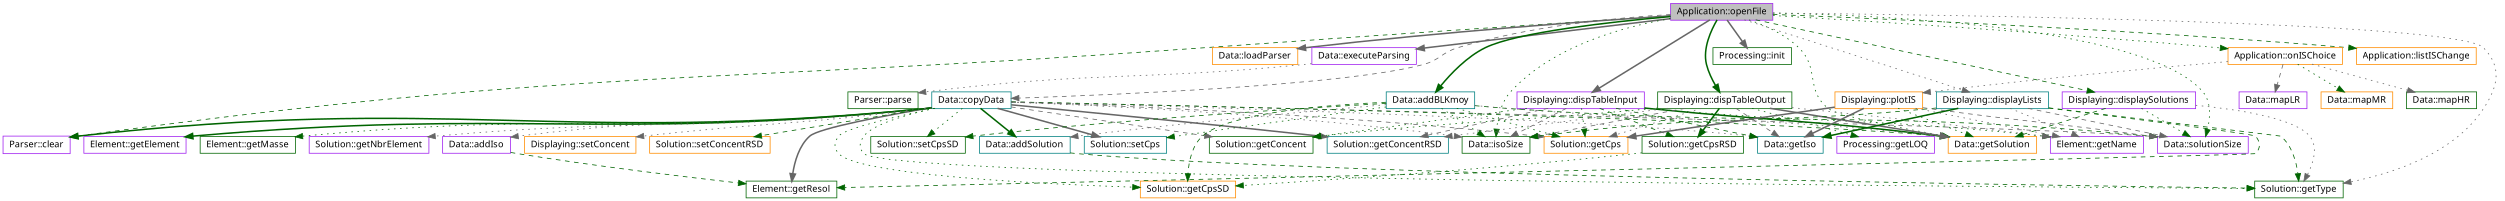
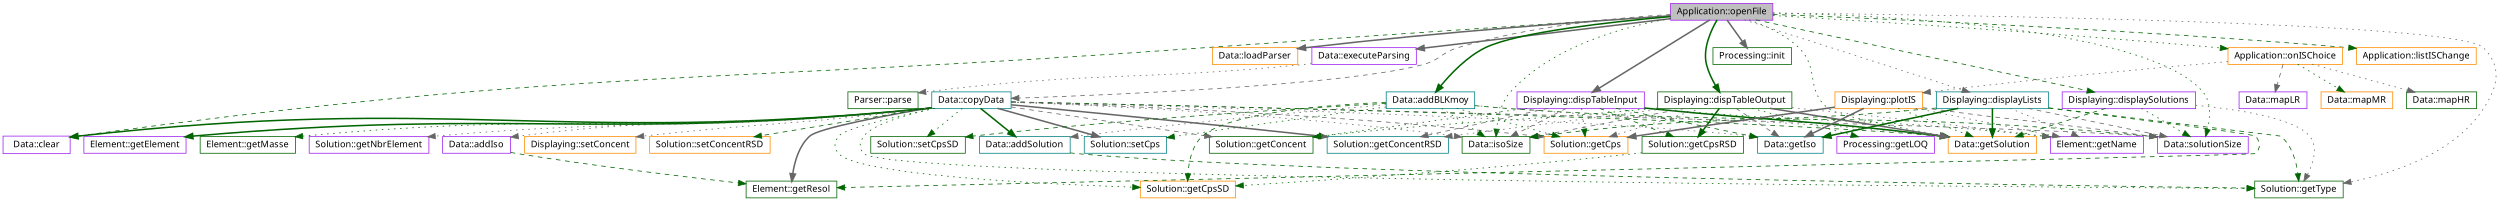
edge "Displaying::displayLists" -> "Data::getSolution": added
node "Parser::clear": label "Parser::clear" -> "Data::clear"
